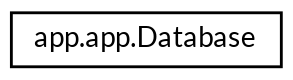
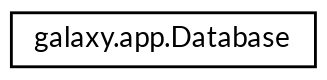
node "app.app.Database": label "app.app.Database" -> "galaxy.app.Database"
